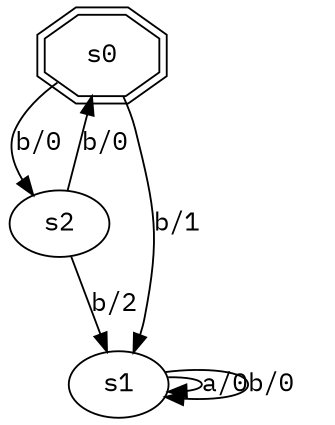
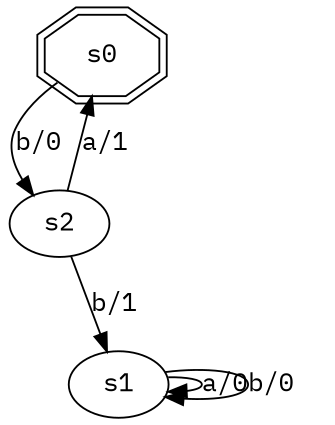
edge "s2" -> "s0": label "b/0" -> "a/1"
edge "s0" -> "s1": removed, label "b/1"
edge "s2" -> "s1": label "b/2" -> "b/1"
